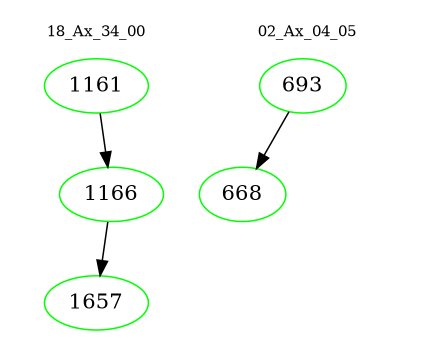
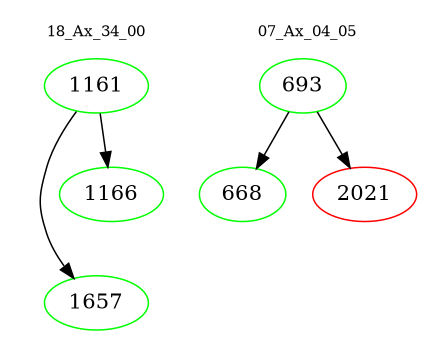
cluster "02_Ax_04_05": label "02_Ax_04_05" -> "07_Ax_04_05"
node "2021": added
edge "1166" -> "1657": now "1161" -> "1657"
